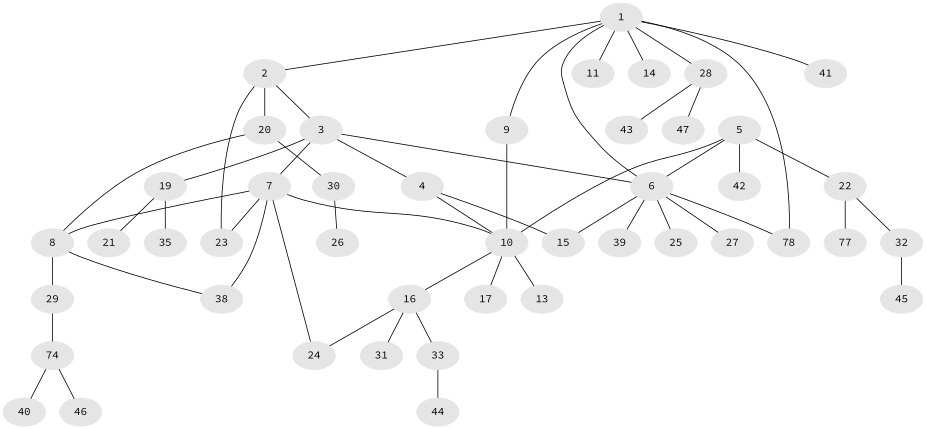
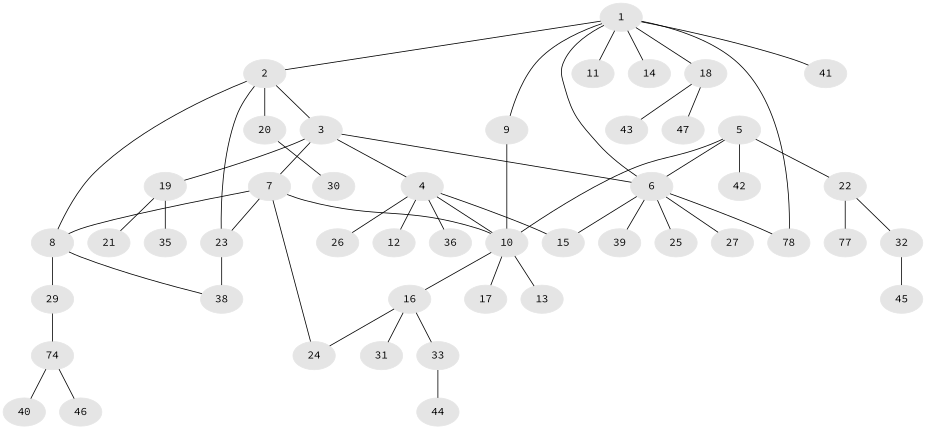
node "28": label "28" -> "18"
edge "20" -- "8": now "2" -- "8"
edge "30" -- "26": now "4" -- "26"
node "12": added
node "36": added
edge "7" -- "38": now "23" -- "38"
